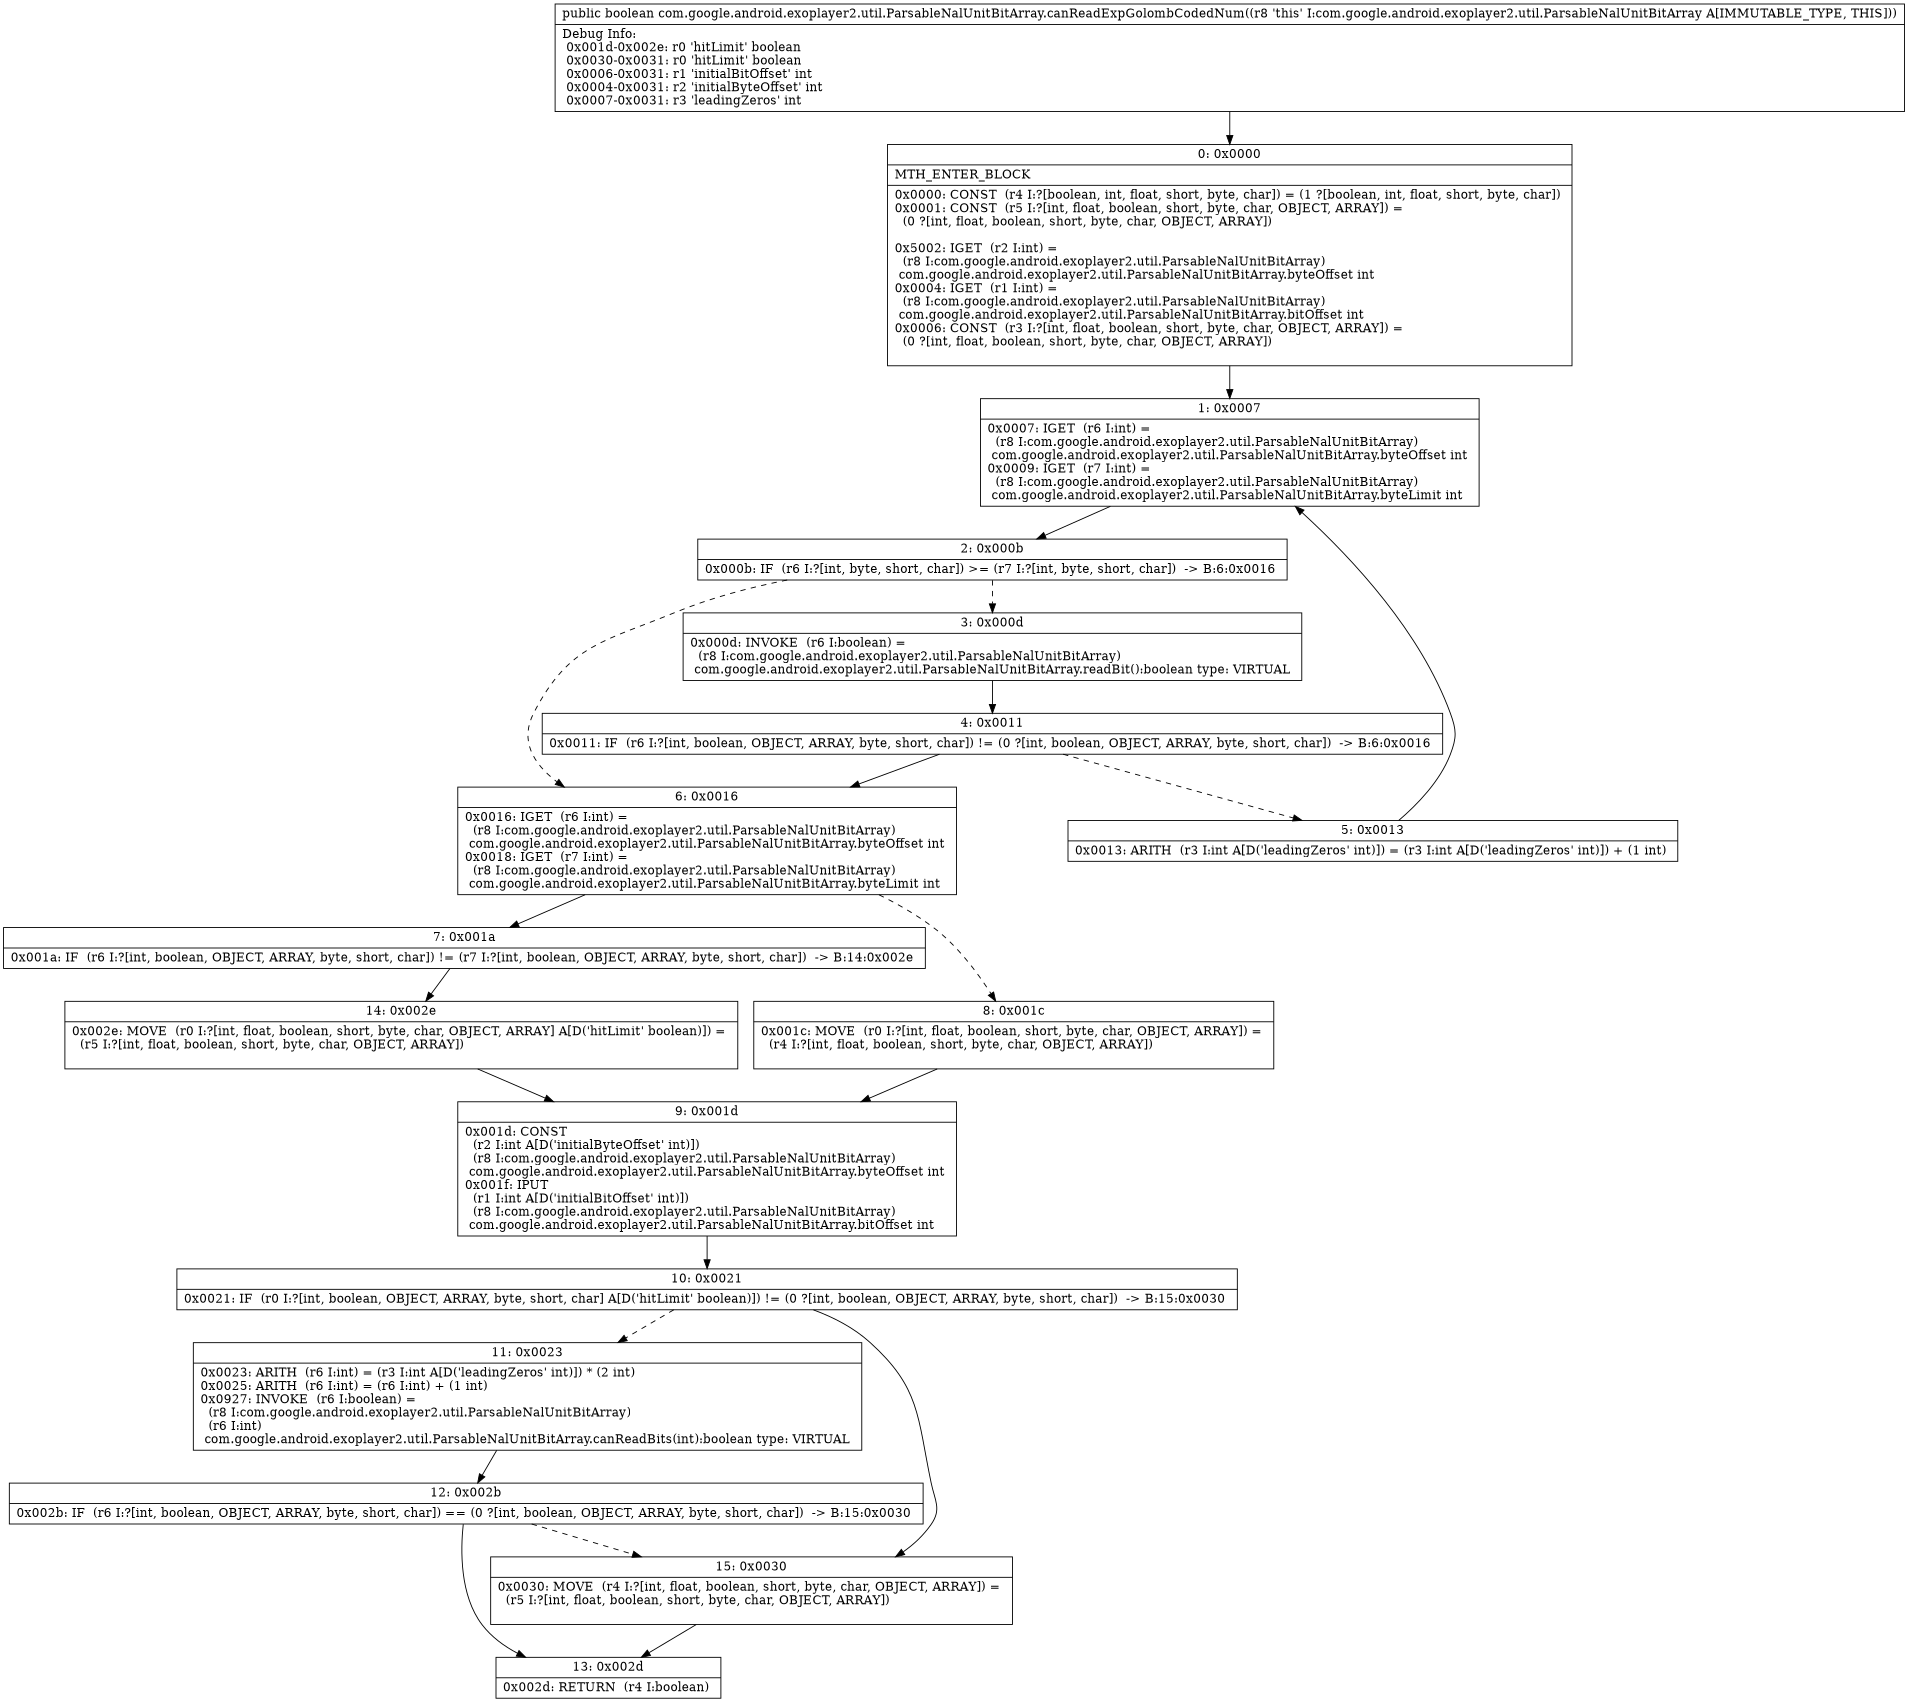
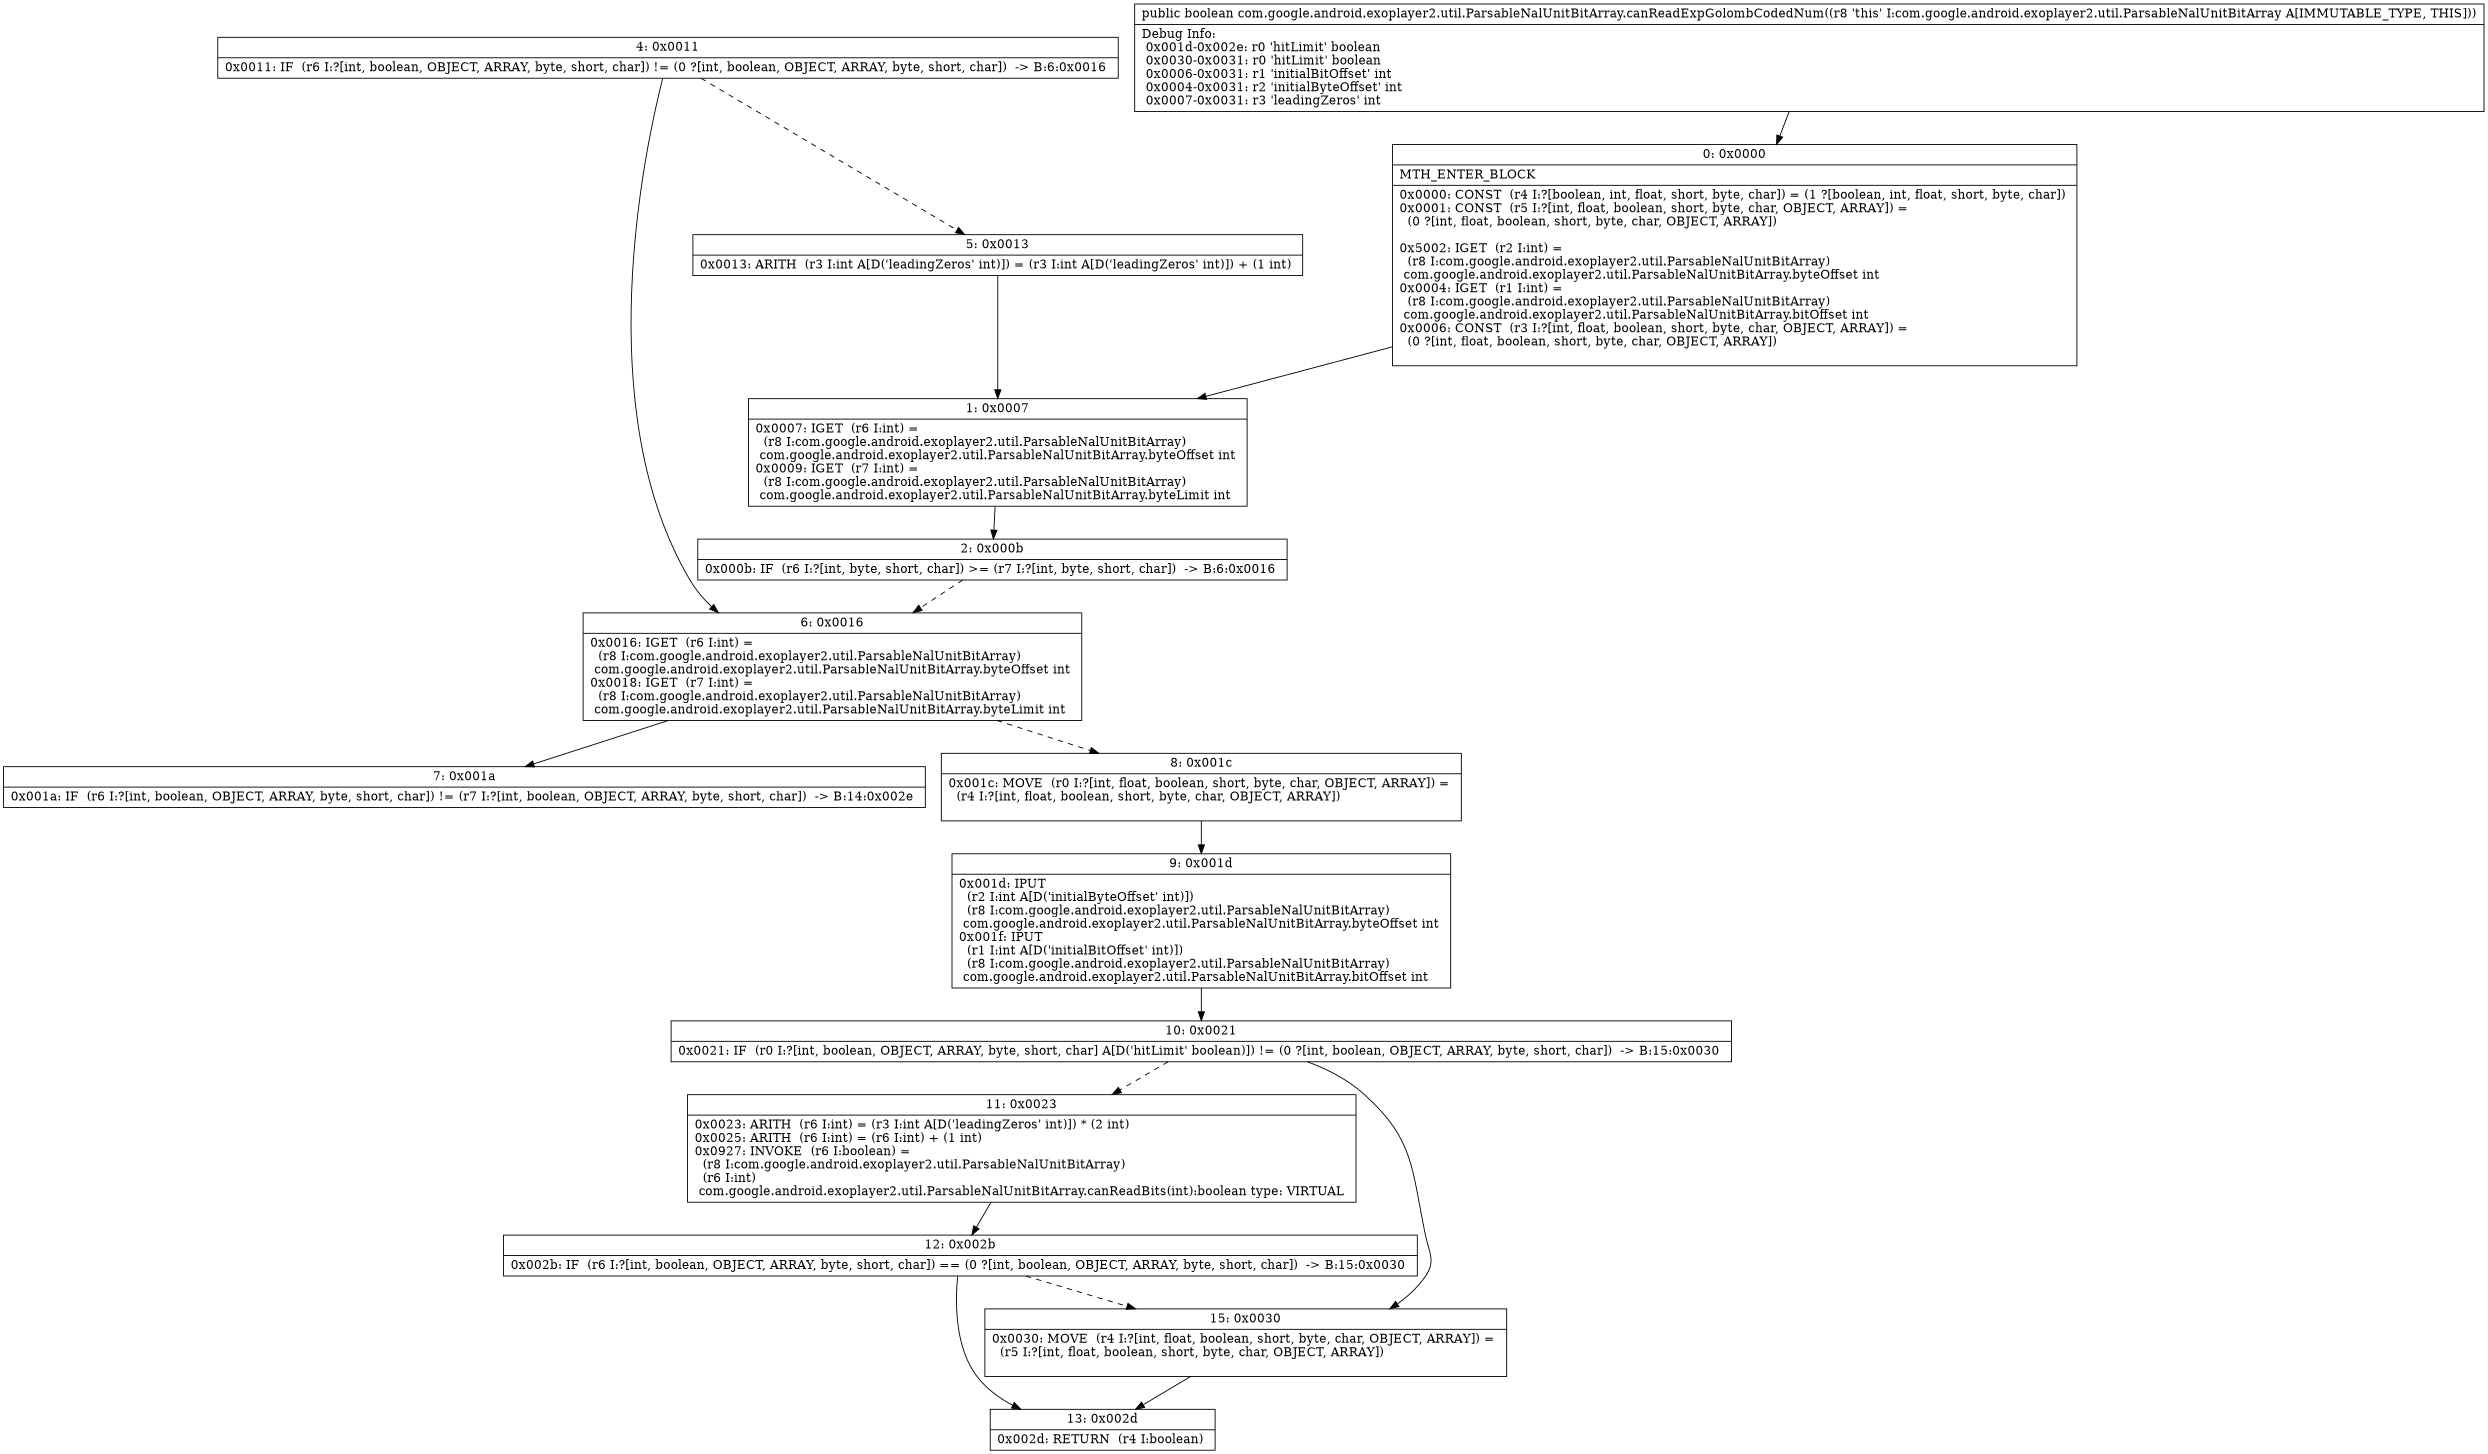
node "3: 0x000d": removed
node "14: 0x002e": removed
node "9: 0x001d": text "0x001d: CONST" -> "0x001d: IPUT"
